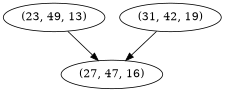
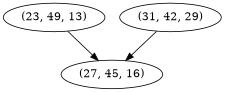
node "(31, 42, 19)": label "(31, 42, 19)" -> "(31, 42, 29)"
node "(27, 47, 16)": label "(27, 47, 16)" -> "(27, 45, 16)"
